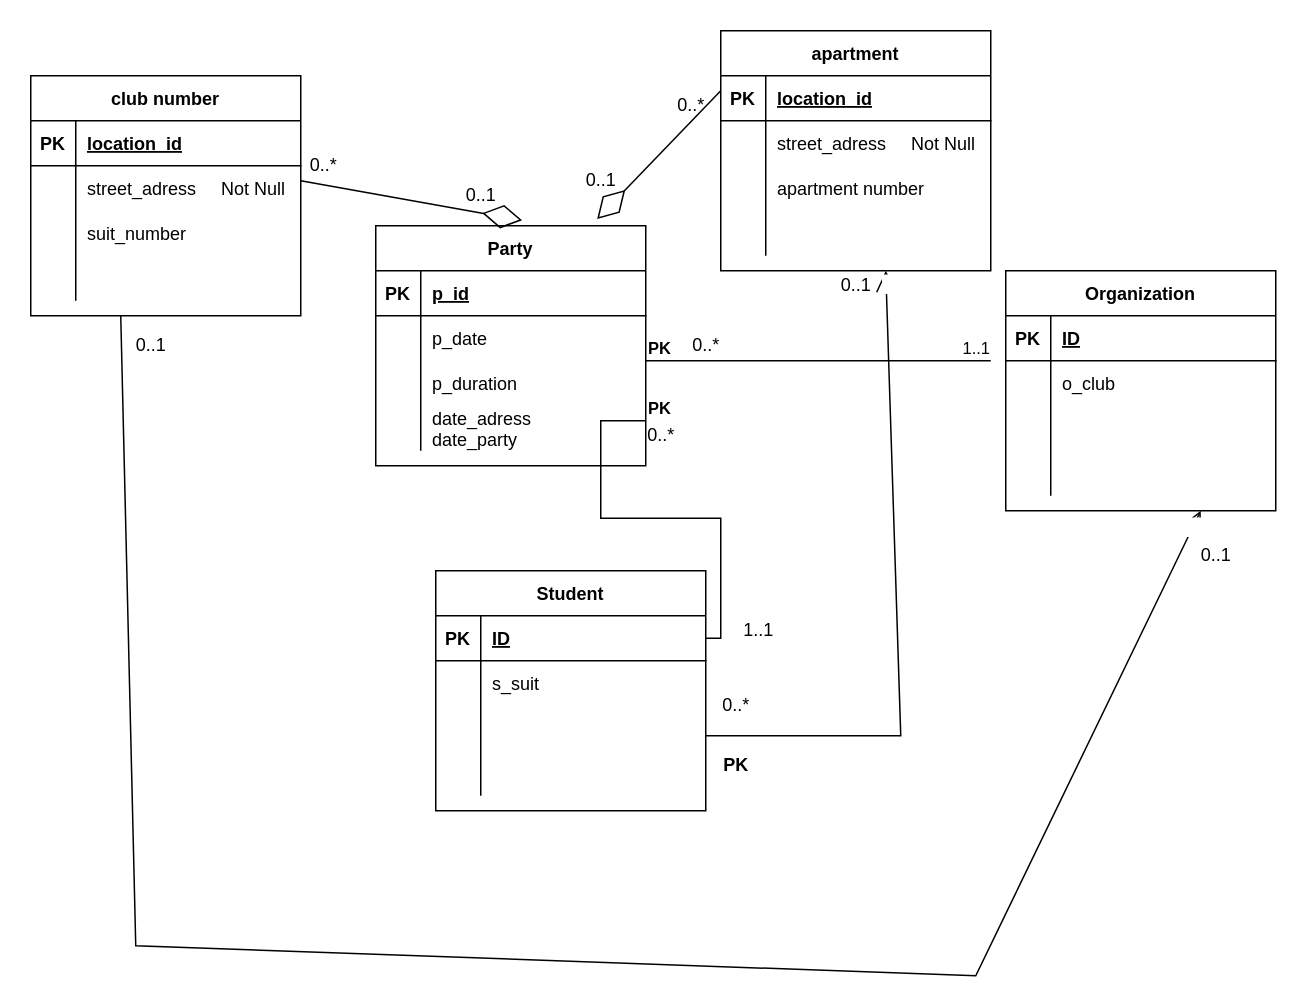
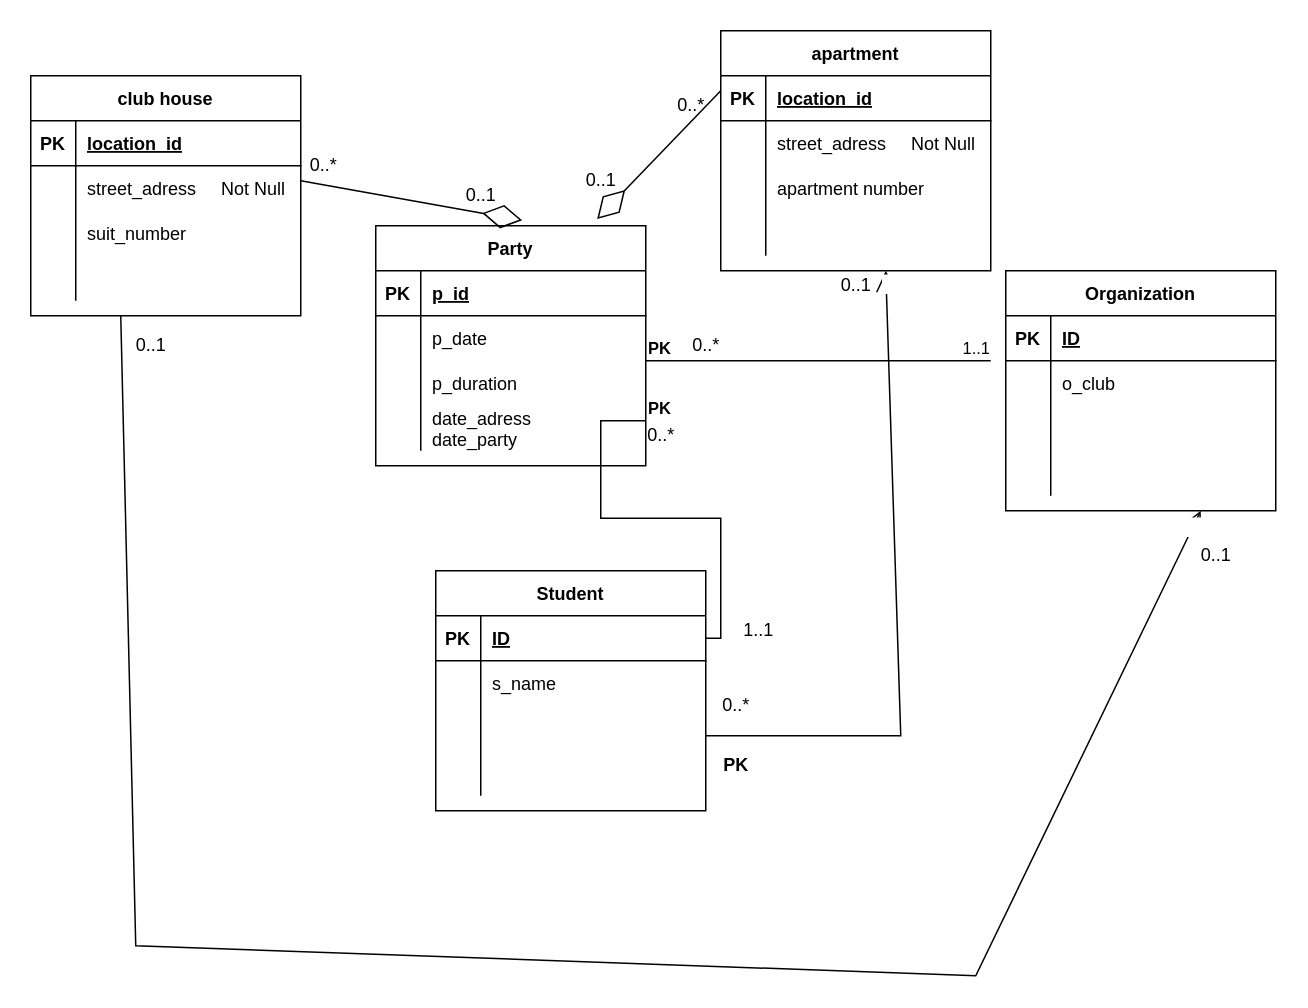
node "club number": label "club number" -> "club house"
node "s_suit": label "s_suit" -> "s_name"
